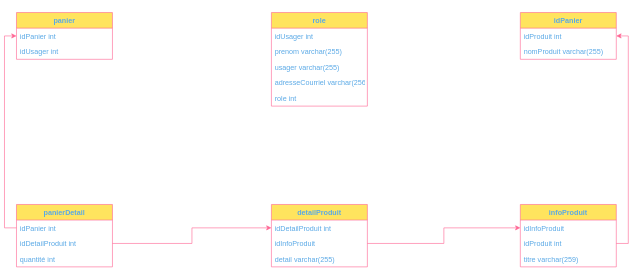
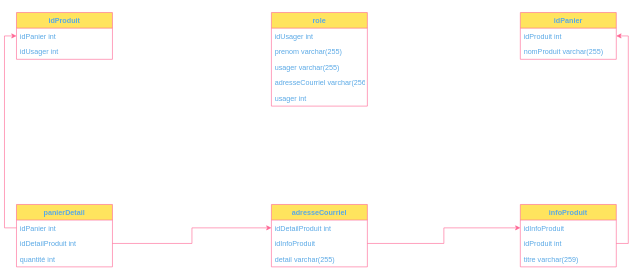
node "panier": label "panier" -> "idProduit"
node "role int": label "role int" -> "usager int"
node "detailProduit": label "detailProduit" -> "adresseCourriel"
